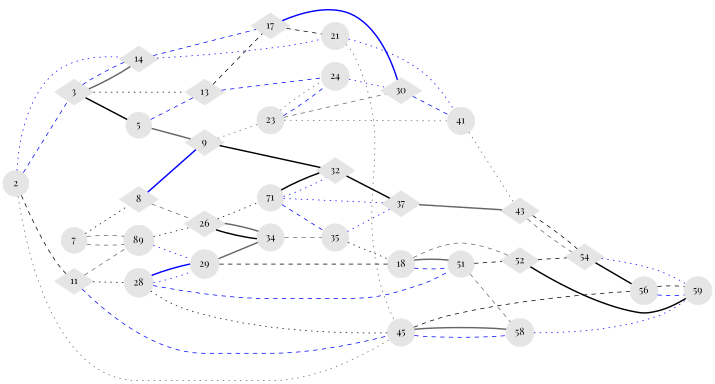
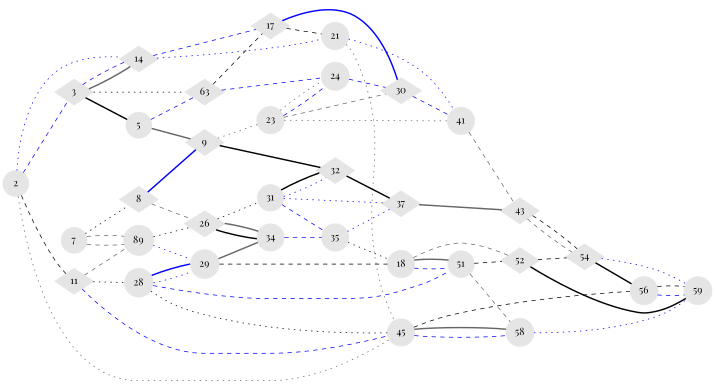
edge "24" -- "30": style dotted -> dashed
node "13": label "13" -> "63"
edge "41" -- "43": style dotted -> dashed
node "71": label "71" -> "31"
edge "34" -- "35": color gray40 -> blue
